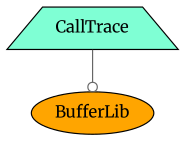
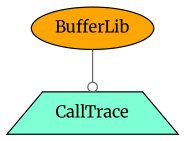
edge "CallTrace" -> "BufferLib": reversed
